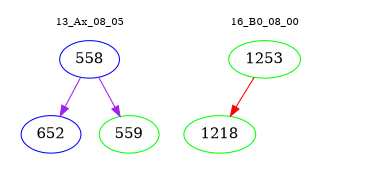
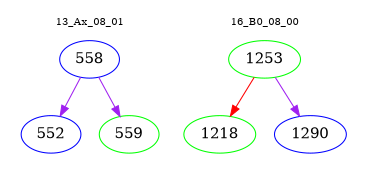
cluster "13_Ax_08_05": label "13_Ax_08_05" -> "13_Ax_08_01"
node "652": label "652" -> "552"
node "1290": added
